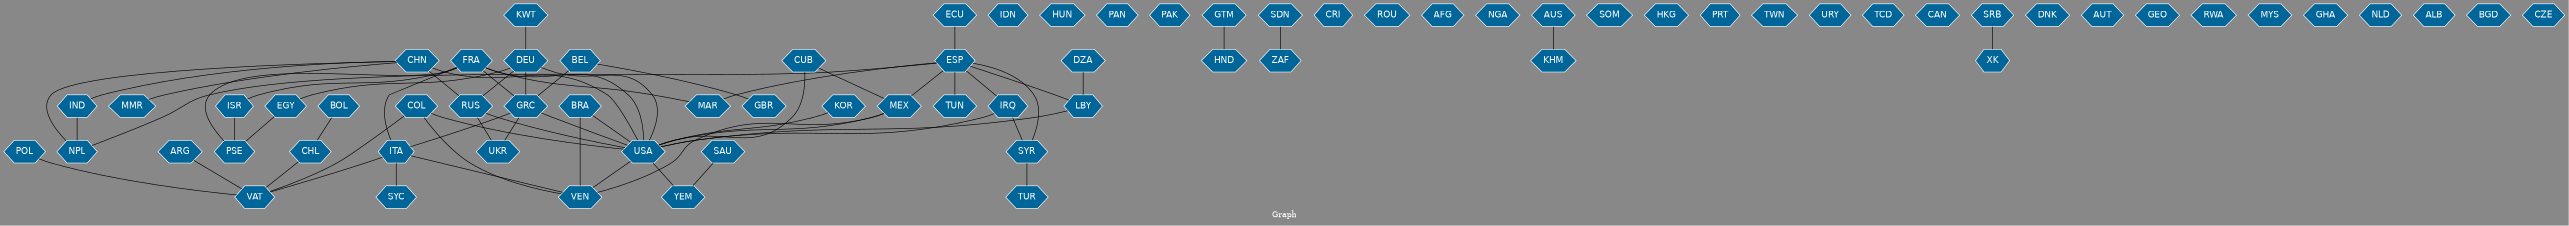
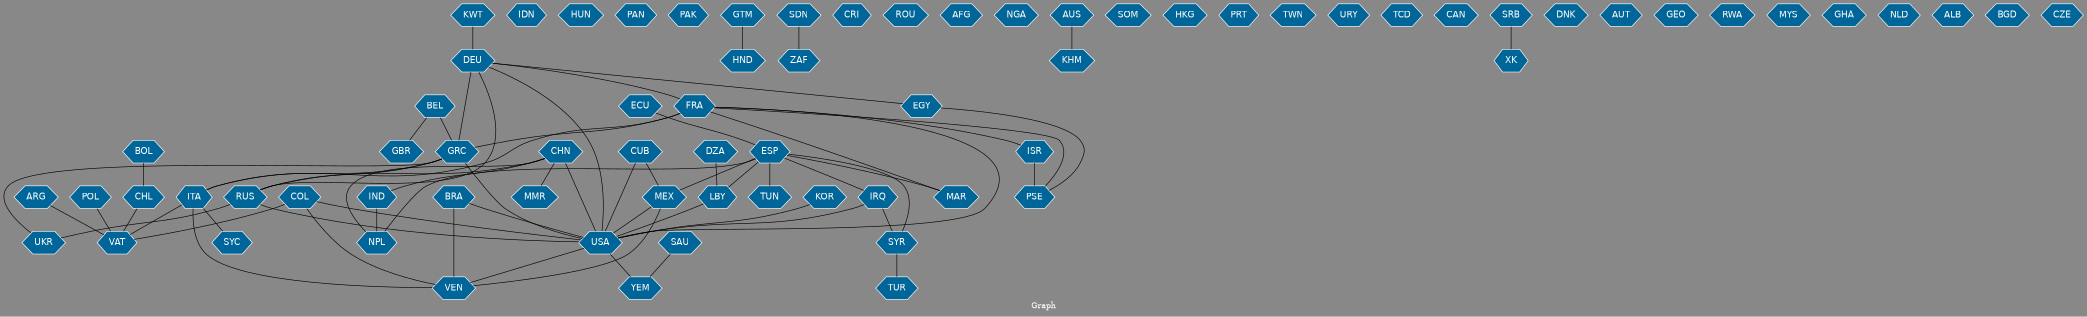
edge "DEU" -- "FRA": added
edge "GRC" -- "RUS": added
